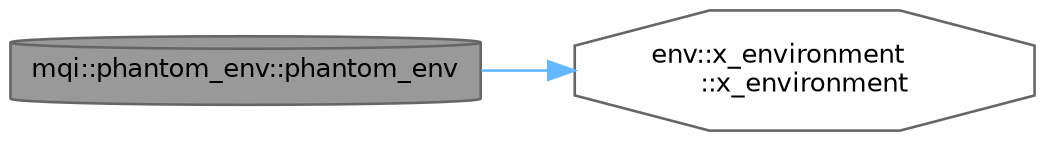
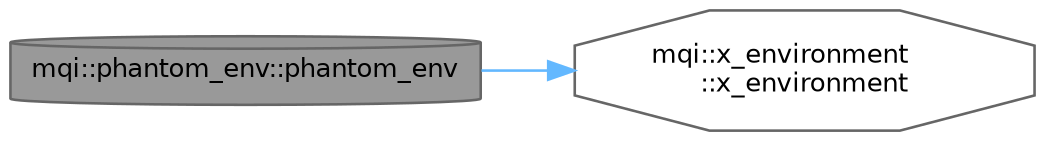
node "env::x_environment ::x_environment": label "env::x_environment ::x_environment" -> "mqi::x_environment ::x_environment"
